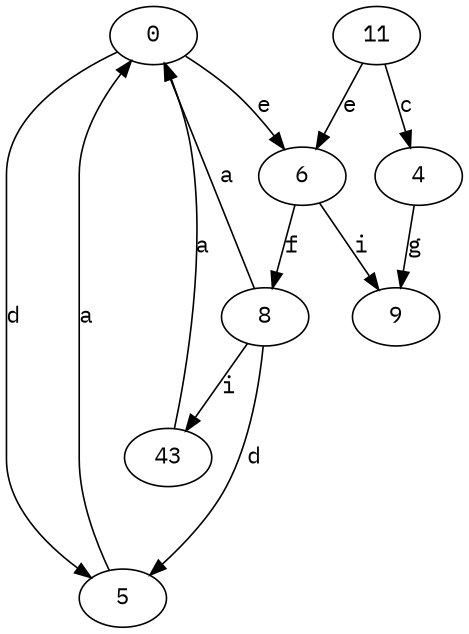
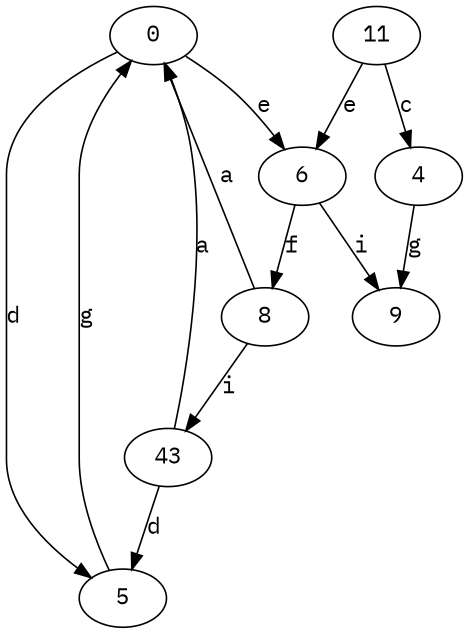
edge "5" -> "0": label "a" -> "g"
edge "8" -> "5": now "43" -> "5"
